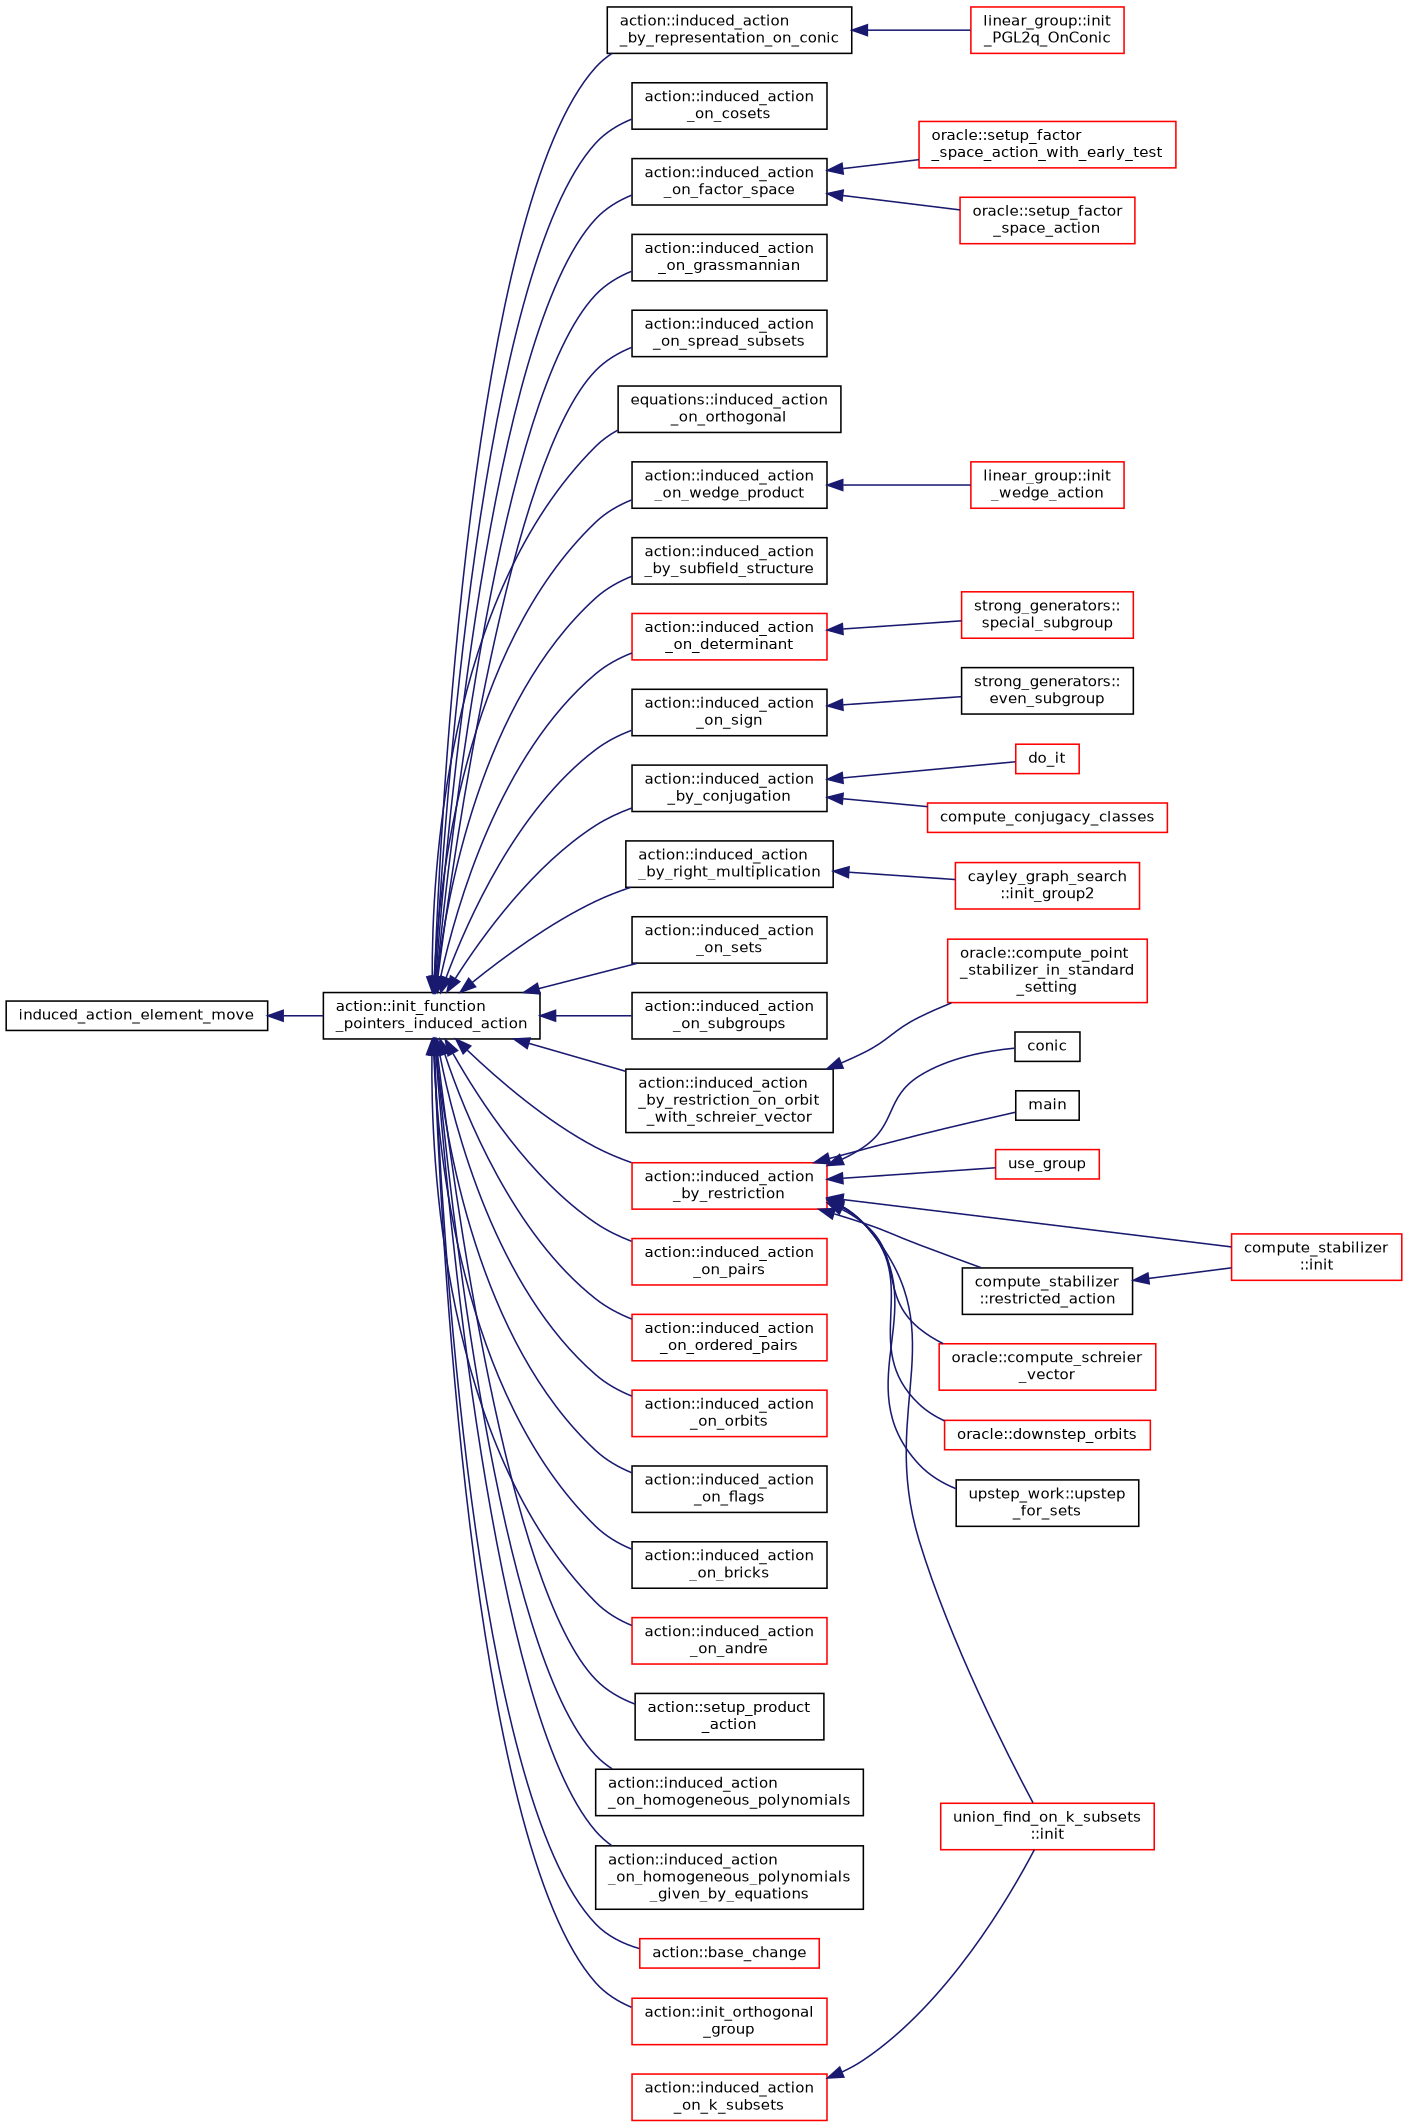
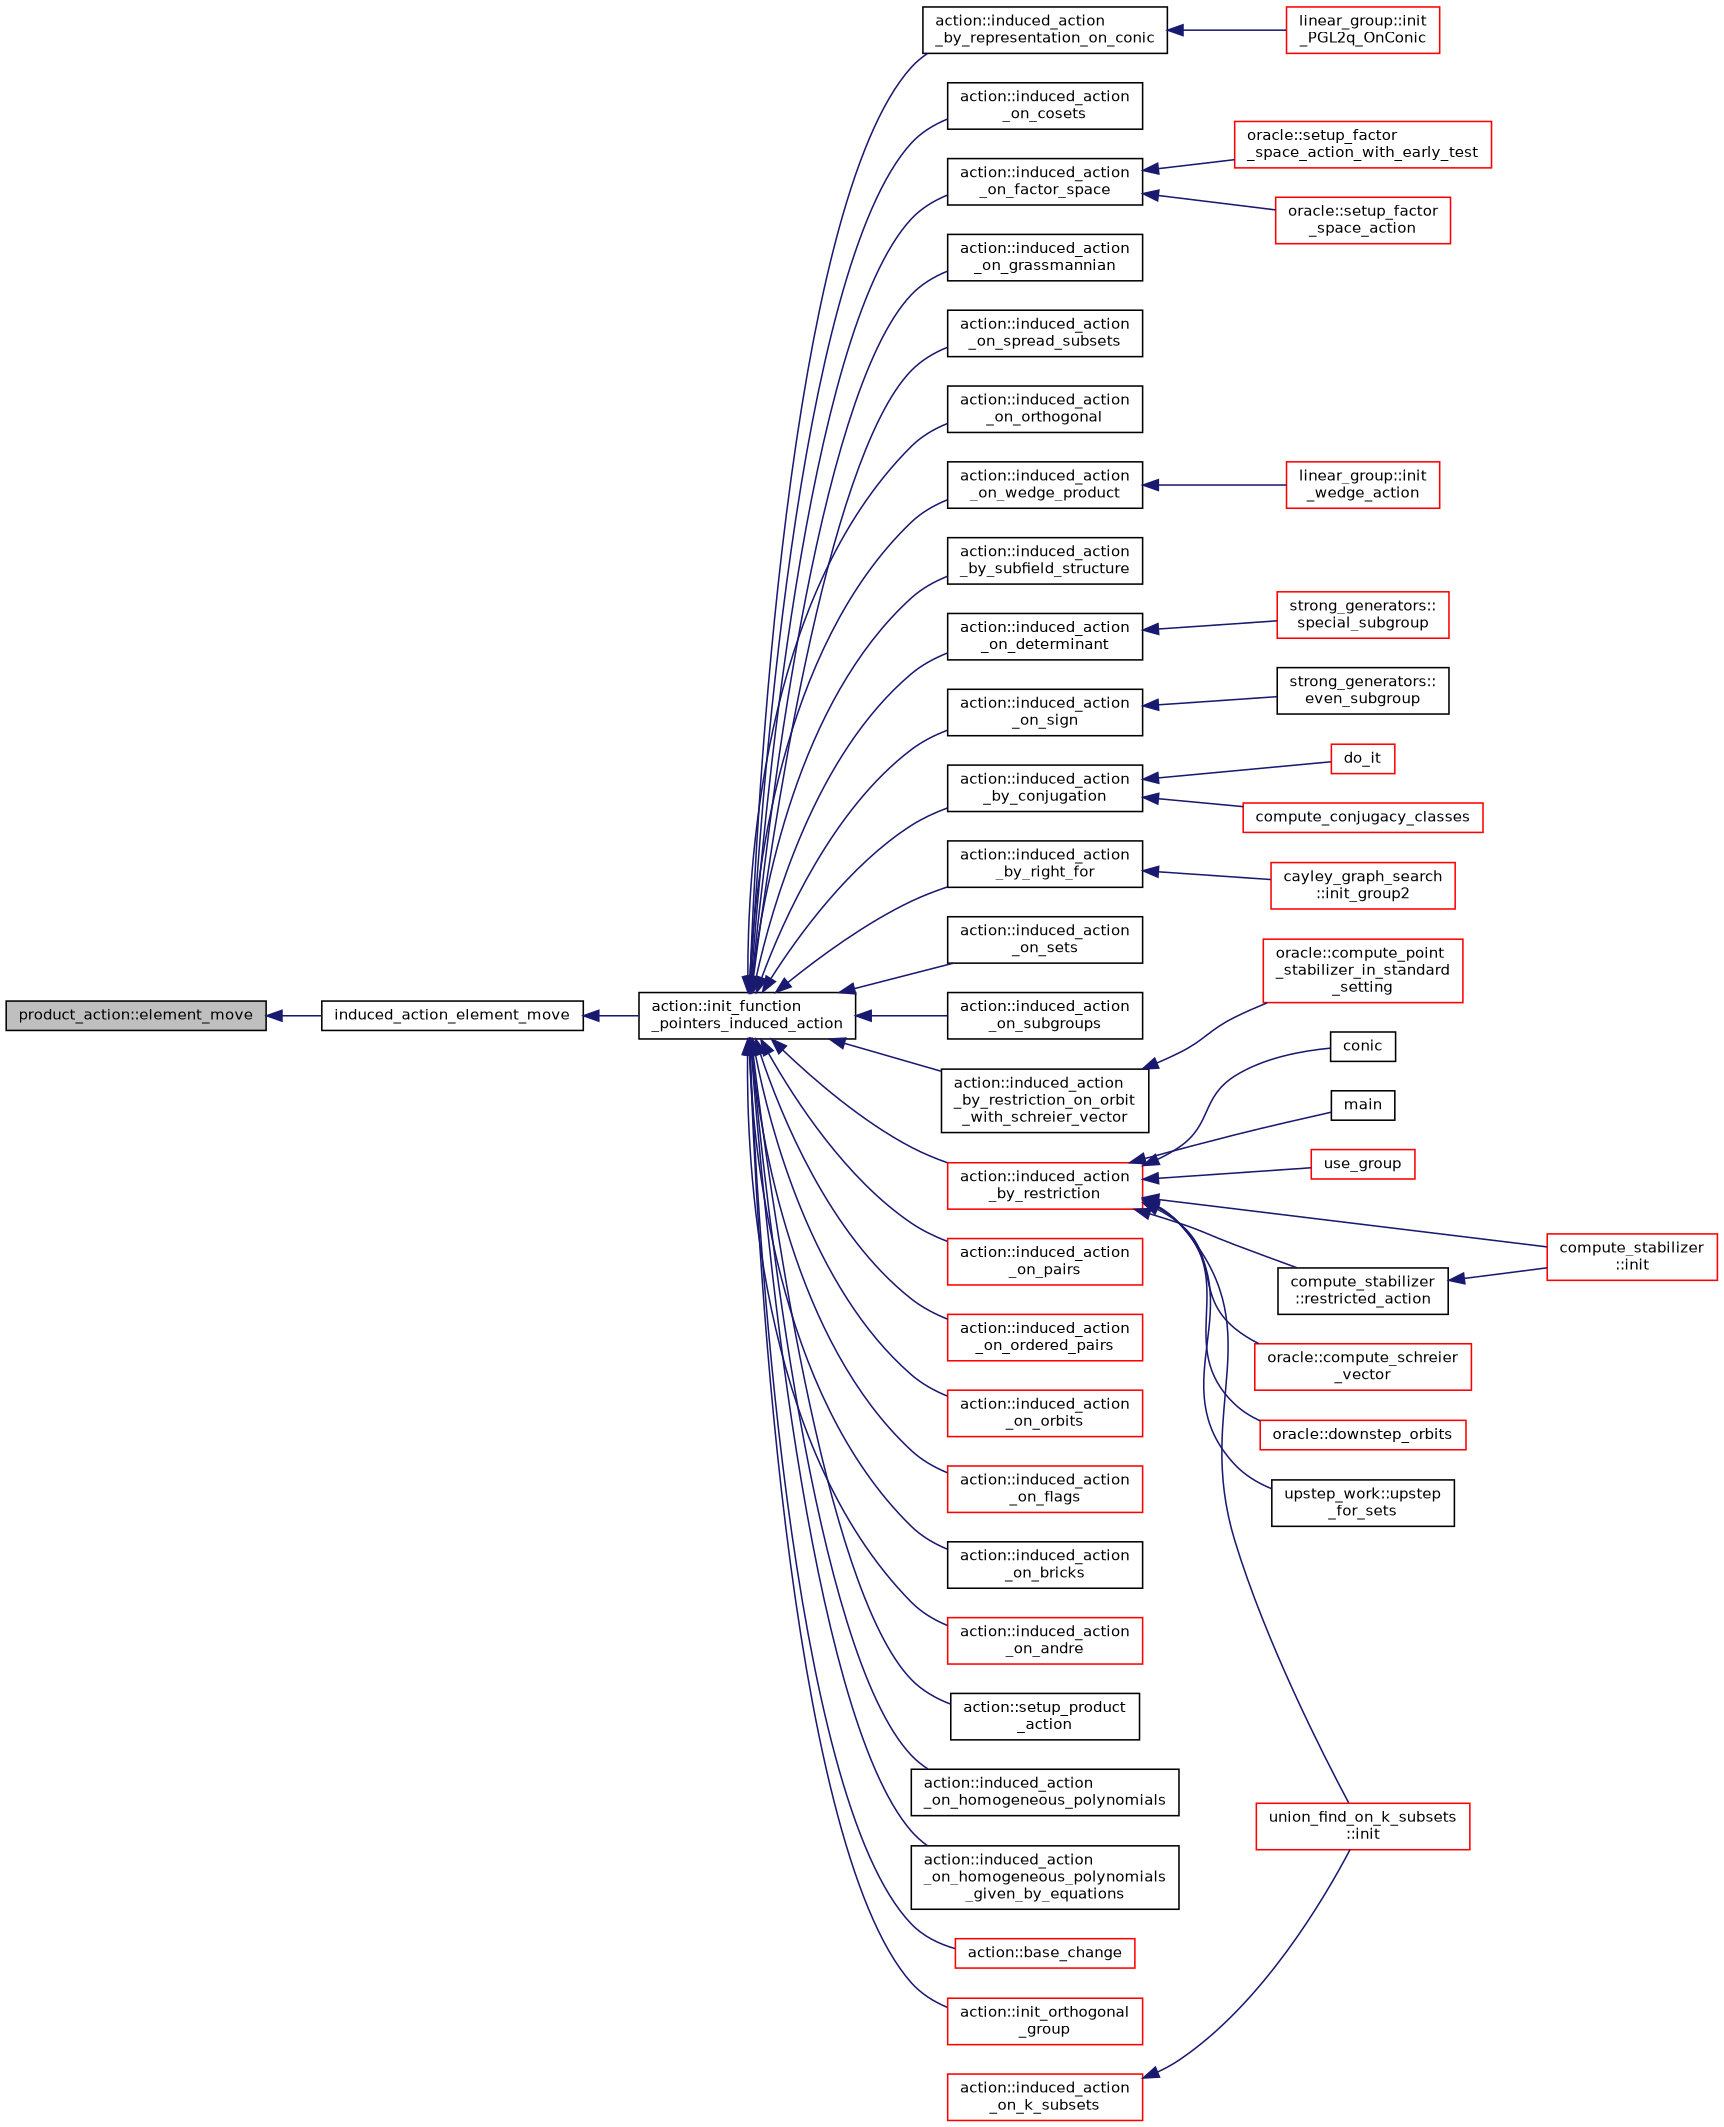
node "equations::induced_action _on_orthogonal": label "equations::induced_action _on_orthogonal" -> "action::induced_action _on_orthogonal"
node "action::induced_action _on_determinant": color red -> black
node "action::induced_action _by_right_multiplication": label "action::induced_action _by_right_multiplication" -> "action::induced_action _by_right_for"
node "product_action::element_move": added
node "action::induced_action _on_flags": color black -> red
